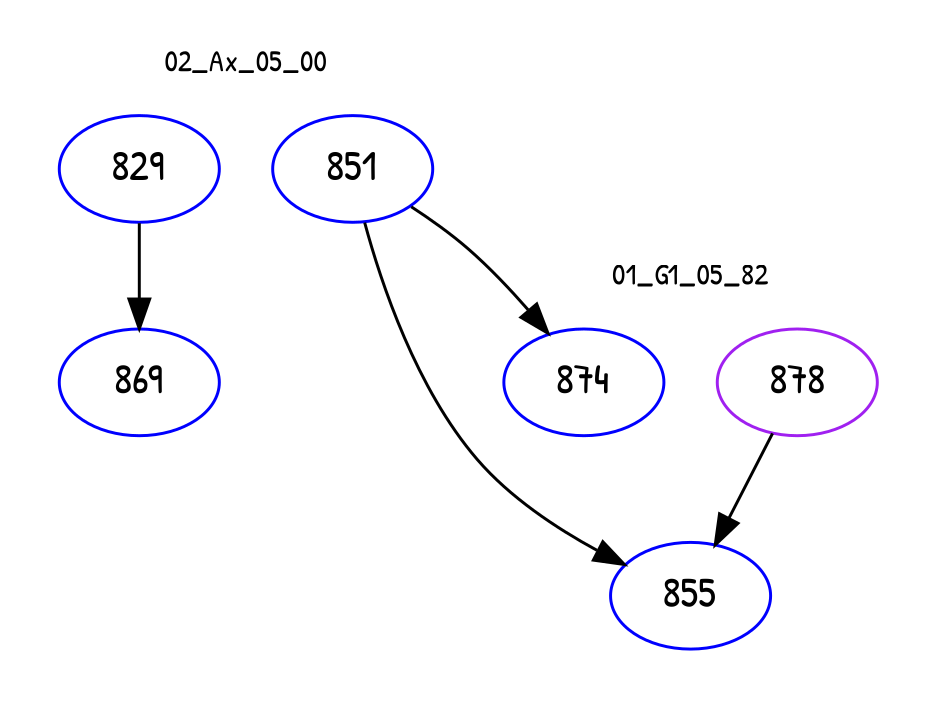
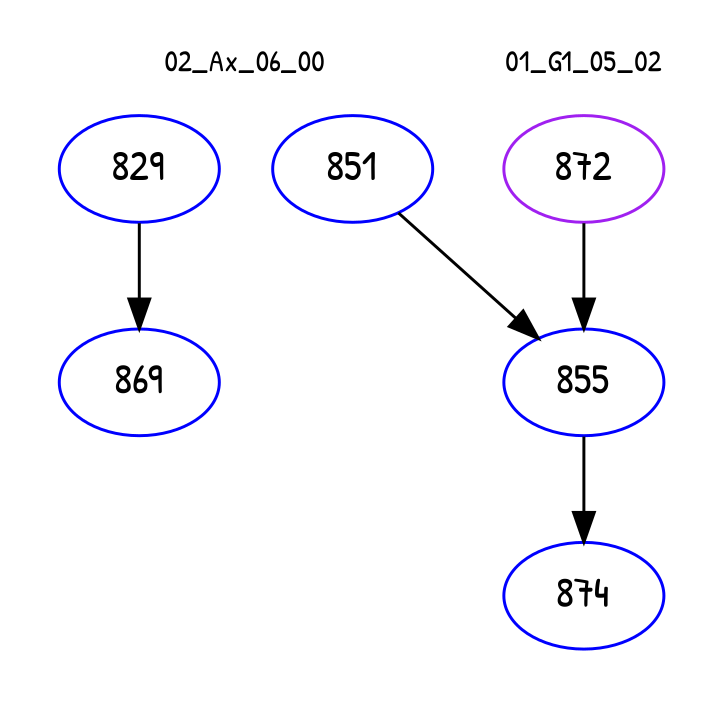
cluster "02_Ax_05_00": label "02_Ax_05_00" -> "02_Ax_06_00"
cluster "01_G1_05_82": label "01_G1_05_82" -> "01_G1_05_02"
edge "851" -> "874": now "855" -> "874"
node "878": label "878" -> "872"
